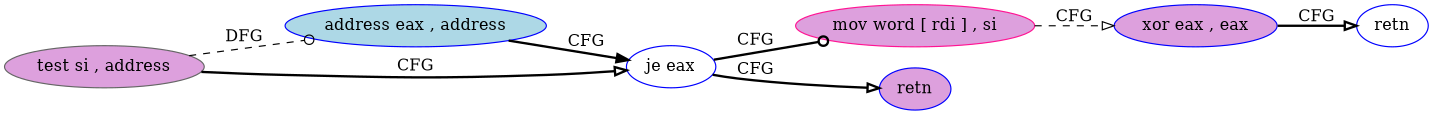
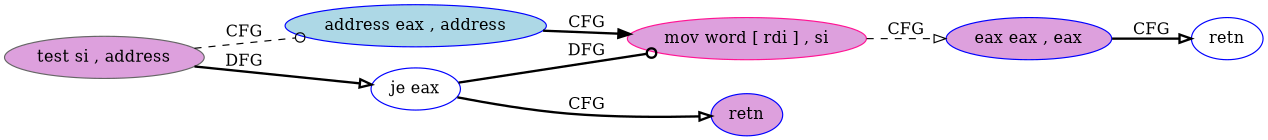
node "xor eax , eax": label "xor eax , eax" -> "eax eax , eax"
edge "test si , address" -> "address eax , address": label "DFG" -> "CFG"
edge "je eax" -> "mov word [ rdi ] , si": label "CFG" -> "DFG"
edge "address eax , address" -> "je eax": now "address eax , address" -> "mov word [ rdi ] , si"
edge "test si , address" -> "je eax": label "CFG" -> "DFG"
